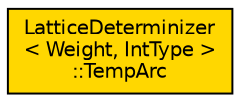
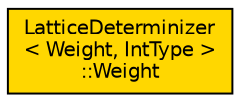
node "LatticeDeterminizer < Weight, IntType > ::TempArc": label "LatticeDeterminizer < Weight, IntType > ::TempArc" -> "LatticeDeterminizer < Weight, IntType > ::Weight"
